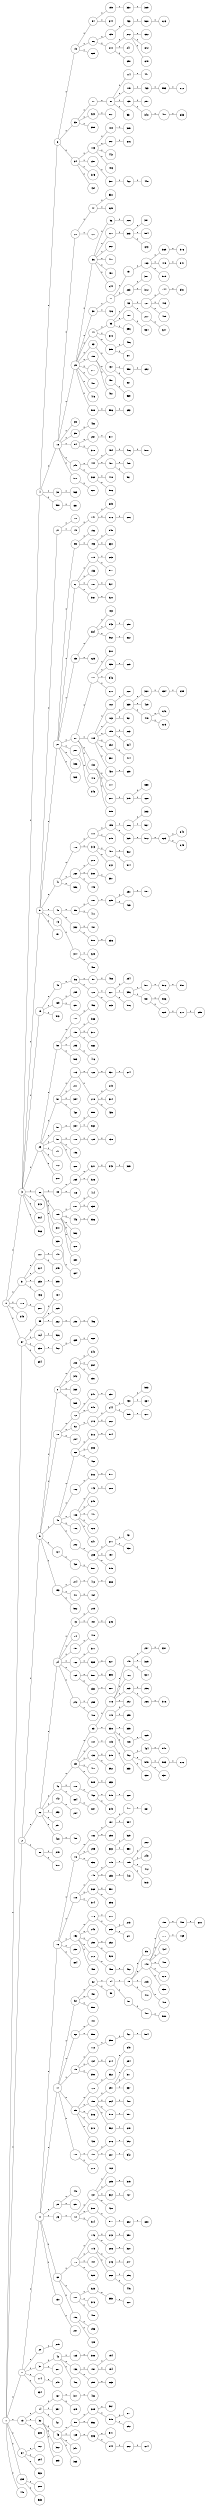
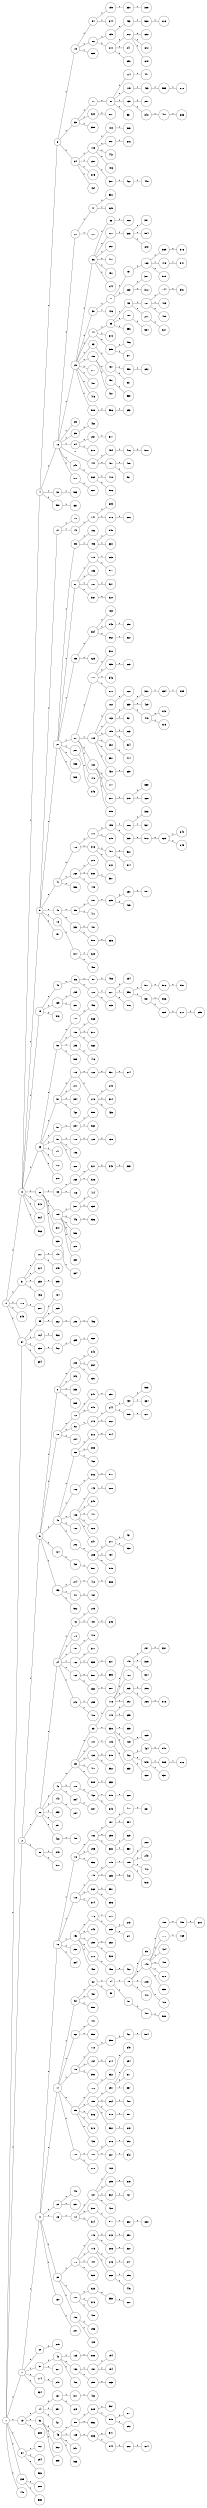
edge "444" -- "248": now "444" -- "18"
node "707": label "707" -> "307"
edge "182" -- "383": added, label "1"
